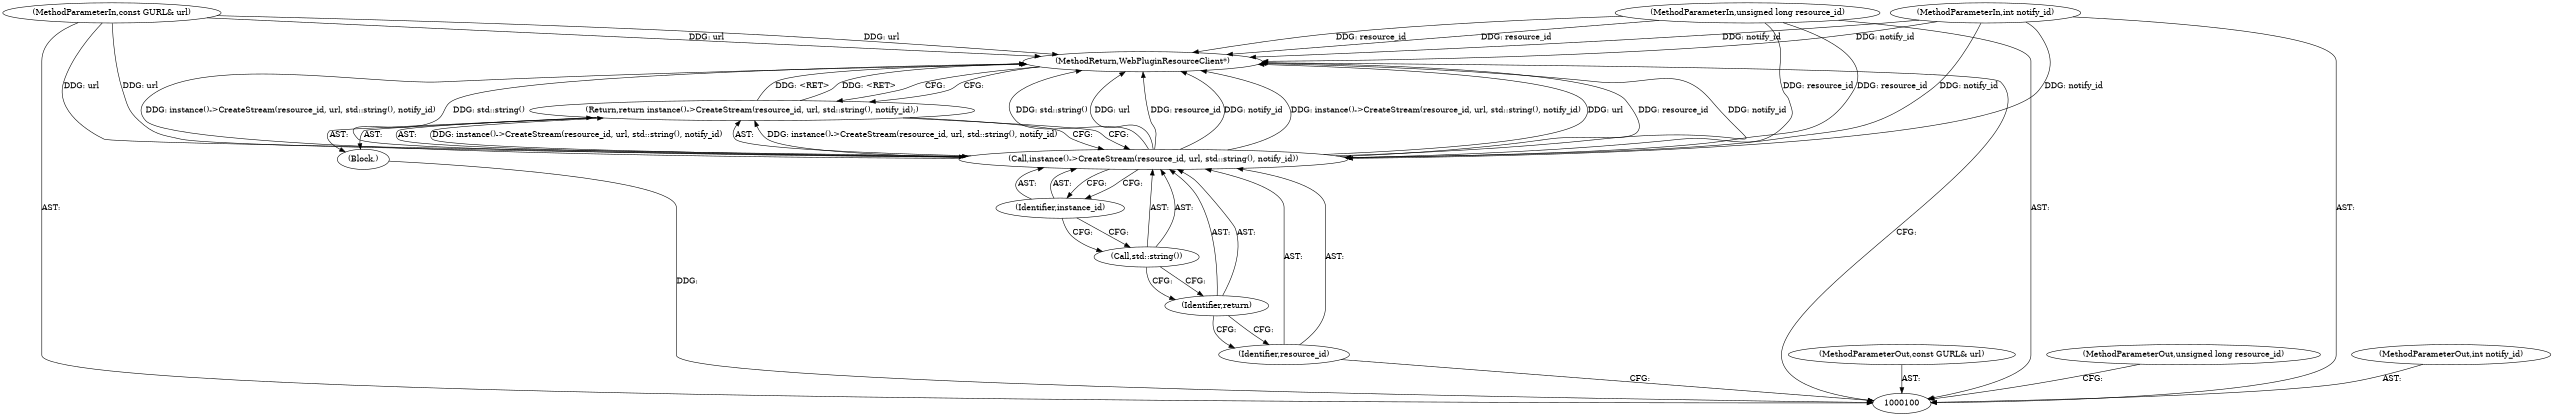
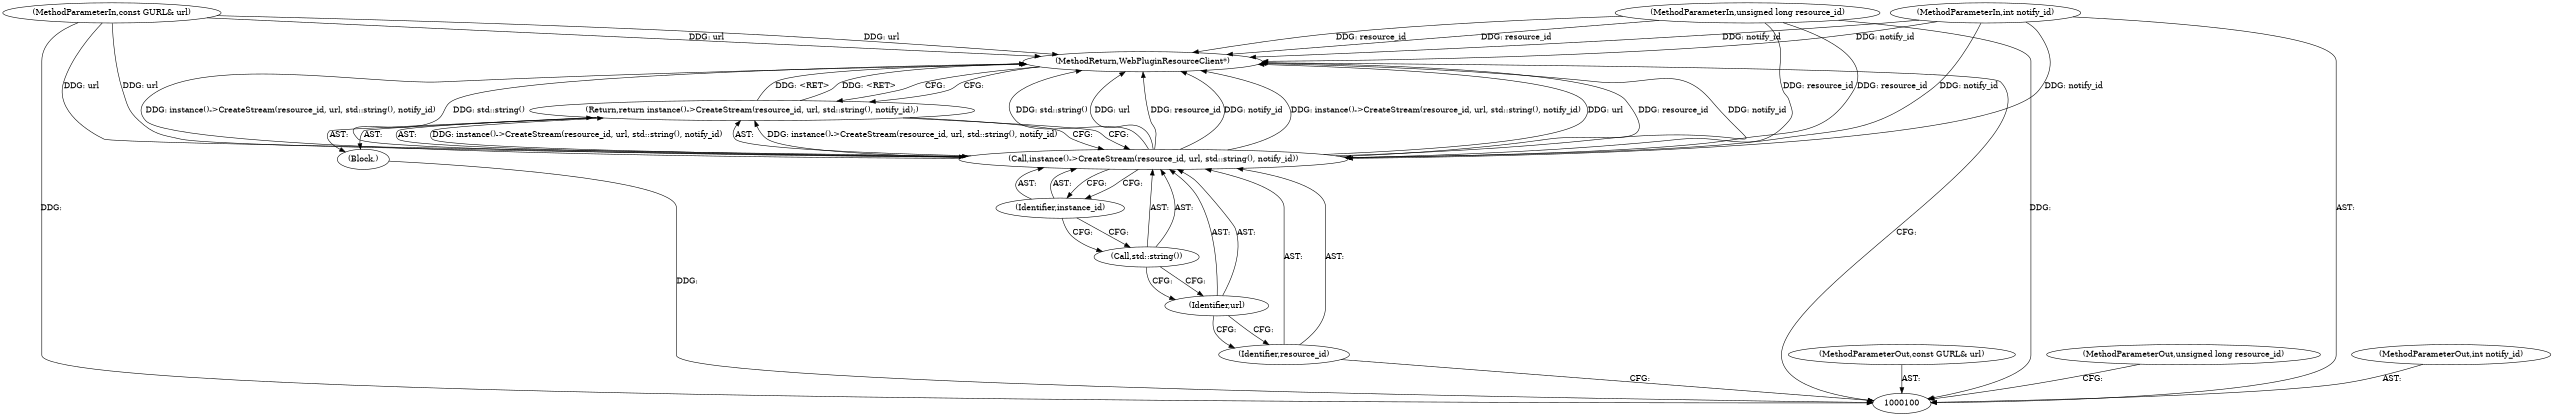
edge "(MethodParameterIn,const GURL& url)" -> "1000100": label "AST: " -> "DDG: "
edge "(MethodParameterIn,unsigned long resource_id)" -> "1000100": label "AST: " -> "DDG: "
node "(Identifier,return)": label "(Identifier,return)" -> "(Identifier,url)"
